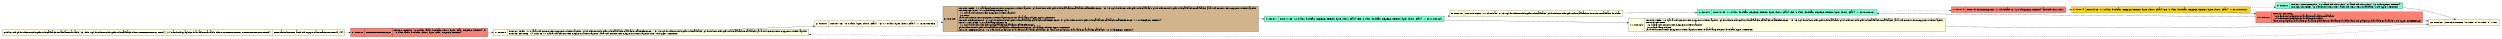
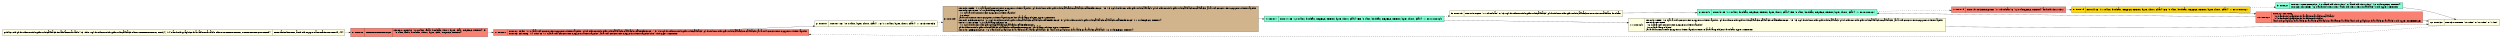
node "1: 0x0001": fillcolor lightyellow -> salmon
